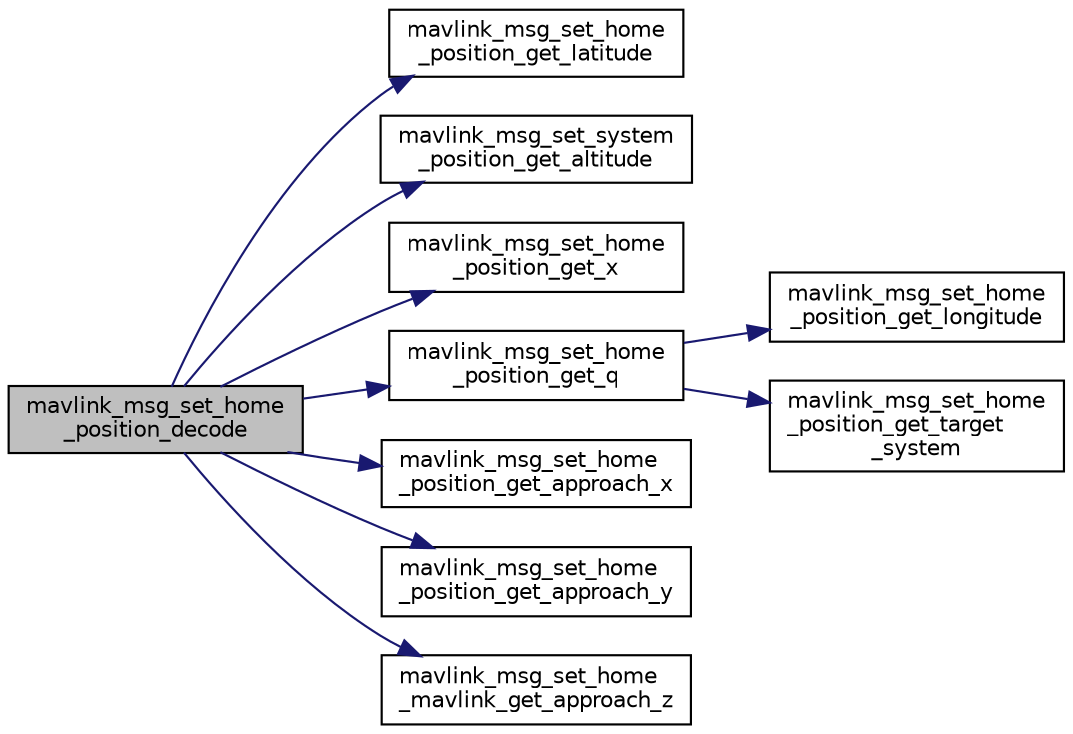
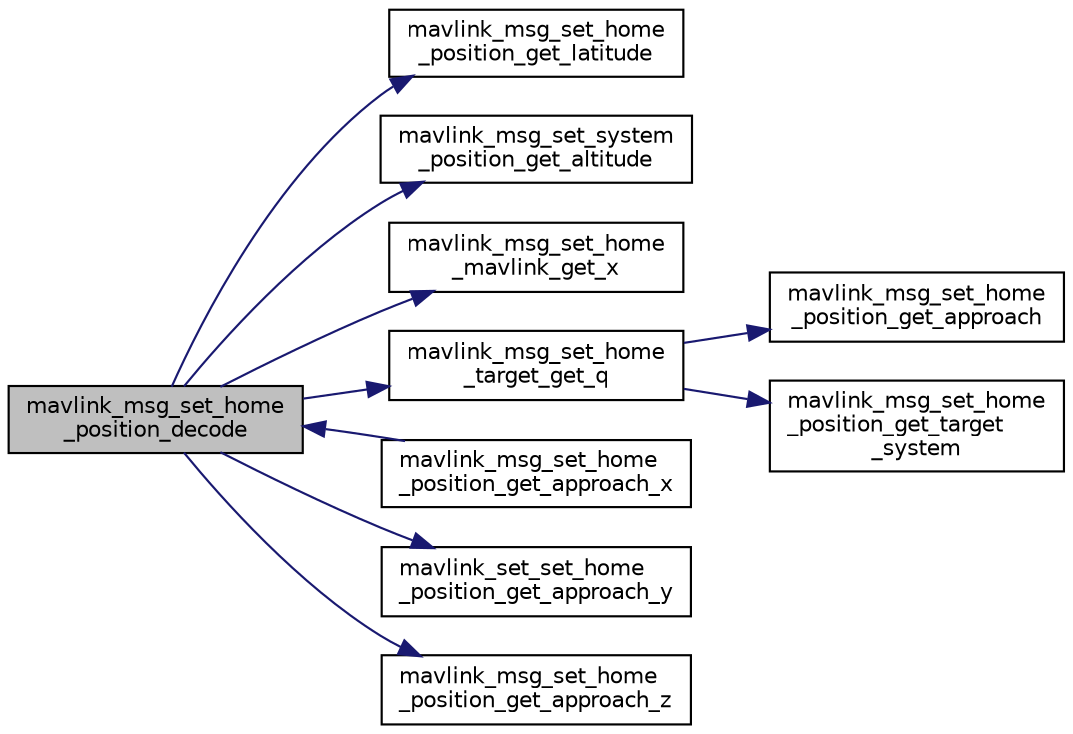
node "mavlink_msg_set_home _position_get_x": label "mavlink_msg_set_home _position_get_x" -> "mavlink_msg_set_home _mavlink_get_x"
node "mavlink_msg_set_home _position_get_longitude": label "mavlink_msg_set_home _position_get_longitude" -> "mavlink_msg_set_home _position_get_approach"
node "mavlink_msg_set_home _position_get_q": label "mavlink_msg_set_home _position_get_q" -> "mavlink_msg_set_home _target_get_q"
edge "mavlink_msg_set_home _position_decode" -> "mavlink_msg_set_home _position_get_approach_x": reversed
node "mavlink_msg_set_home _position_get_approach_y": label "mavlink_msg_set_home _position_get_approach_y" -> "mavlink_set_set_home _position_get_approach_y"
node "mavlink_msg_set_home _mavlink_get_approach_z": label "mavlink_msg_set_home _mavlink_get_approach_z" -> "mavlink_msg_set_home _position_get_approach_z"
